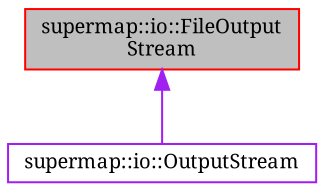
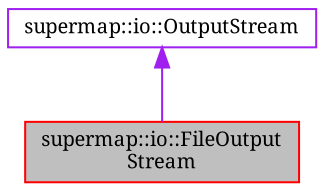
edge "supermap::io::OutputStream" -> "supermap::io::FileOutput Stream": reversed
